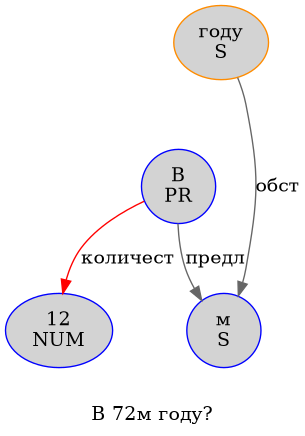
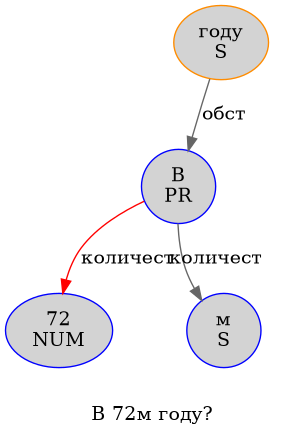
edge "году S" -> "м S": now "году S" -> "В PR"
edge "В PR" -> "м S": label "предл" -> "количест"
node "12 NUM": label "12 NUM" -> "72 NUM"
